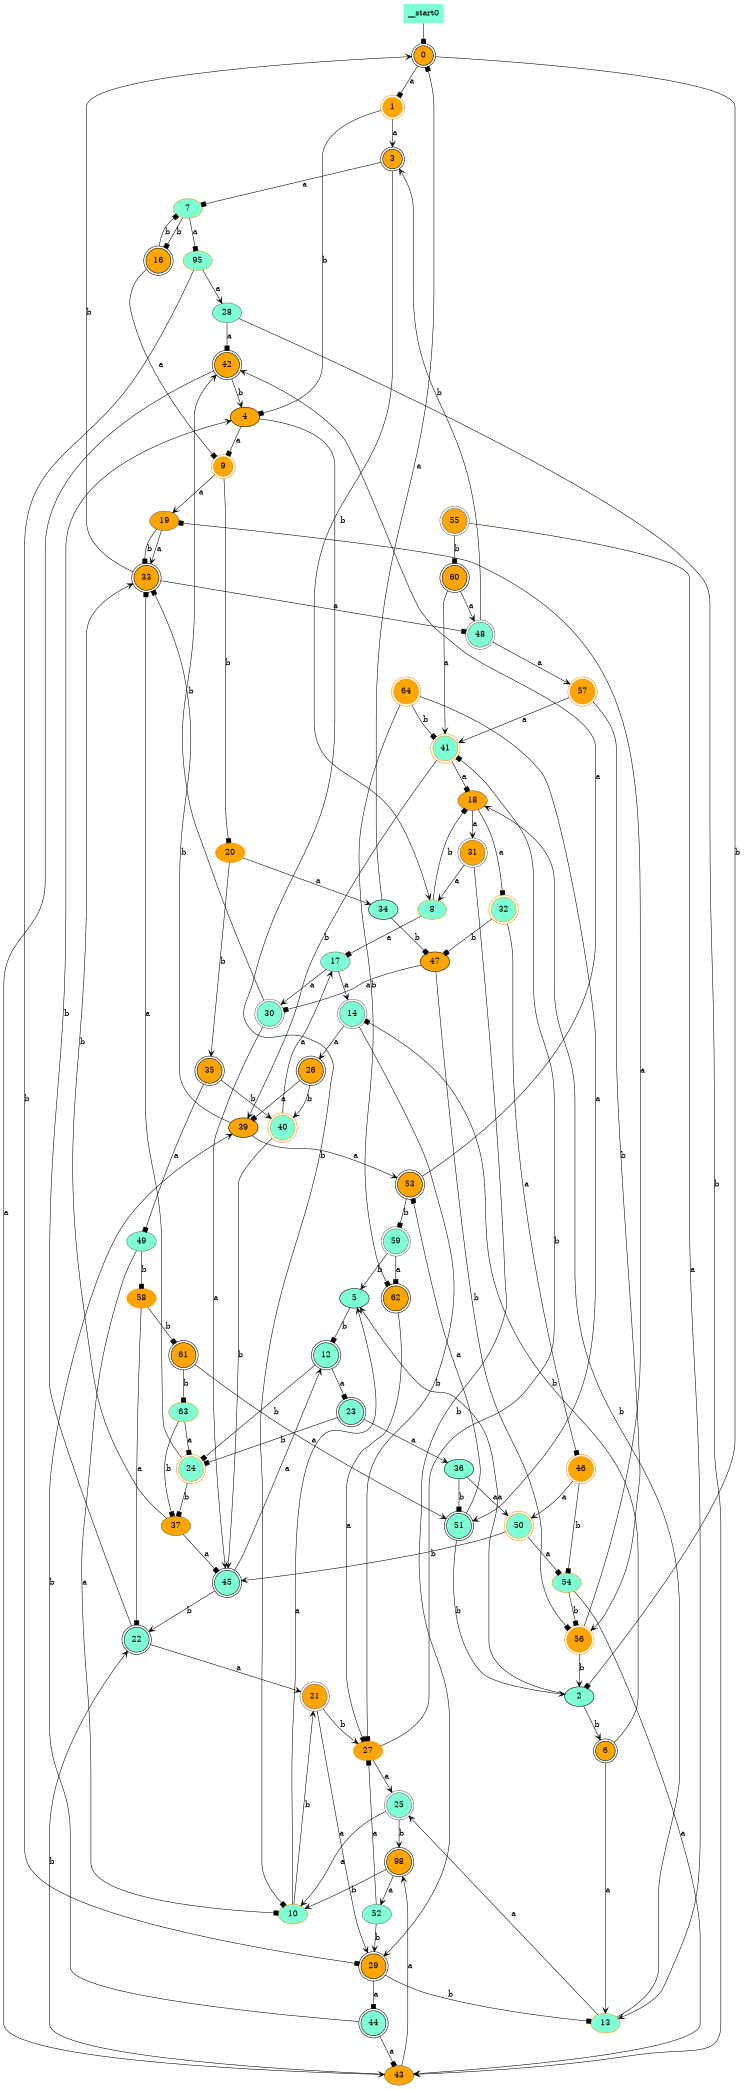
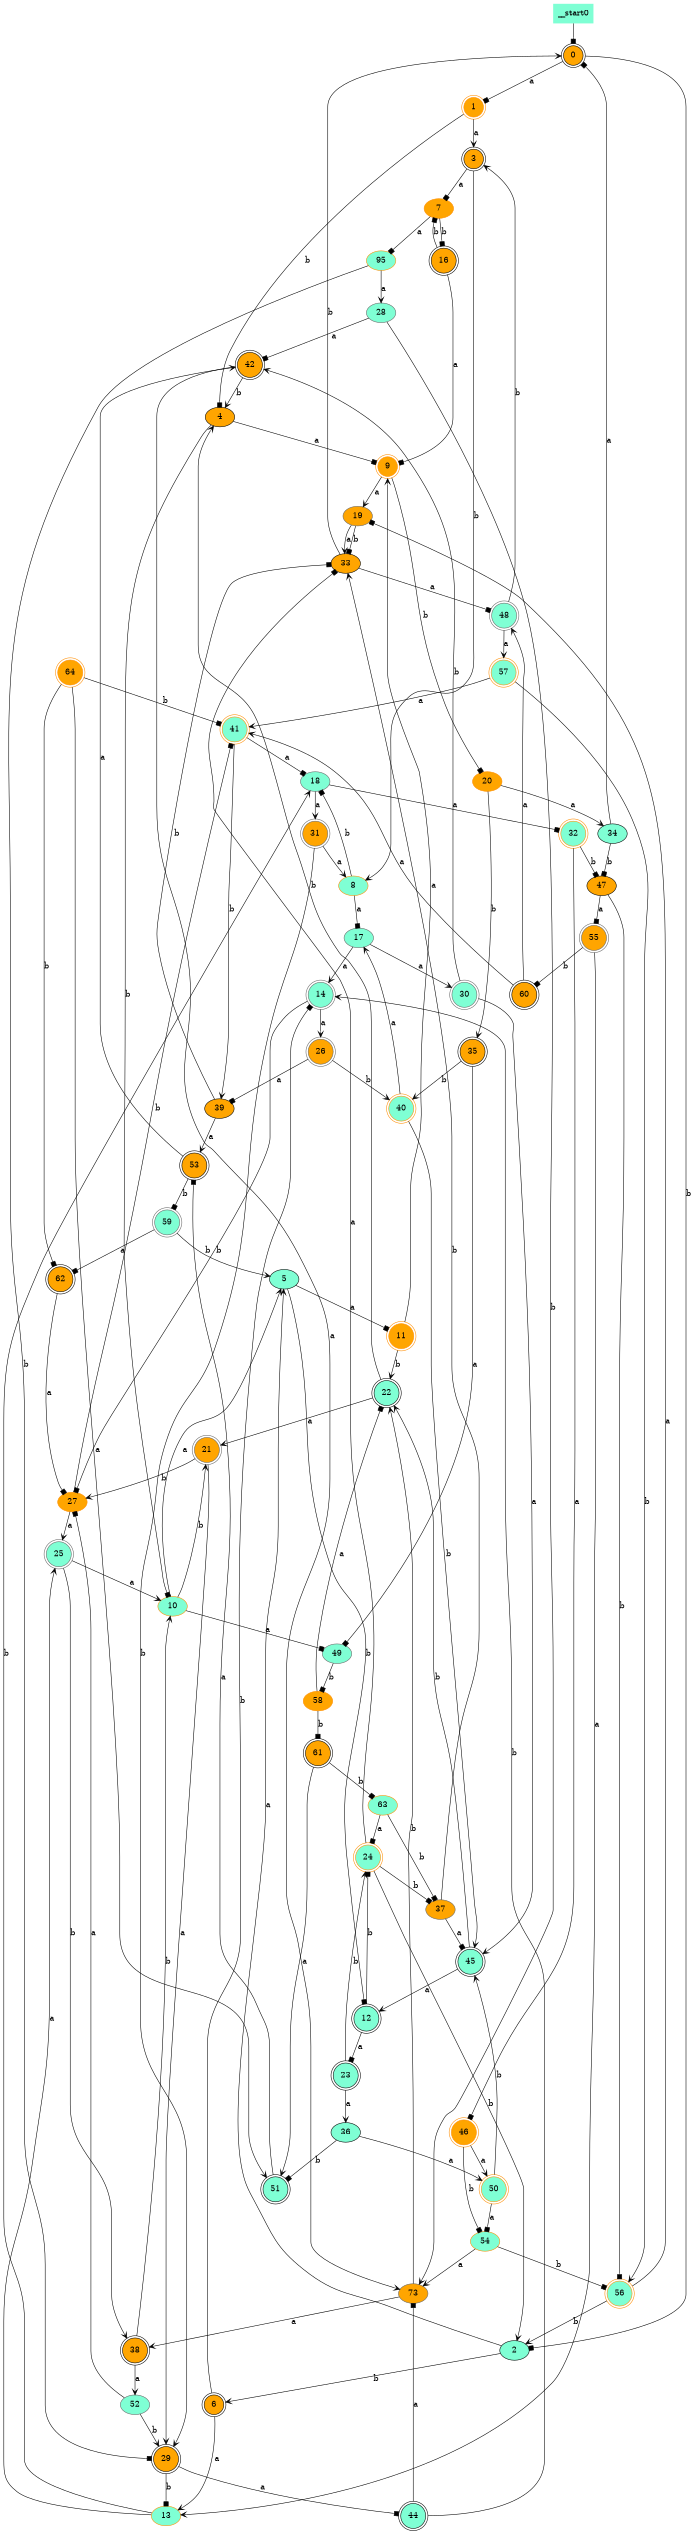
node "7": fillcolor aquamarine -> orange
node "33": shape doublecircle -> ellipse
node "57": fillcolor orange -> aquamarine
node "18": fillcolor orange -> aquamarine
edge "47" -> "30": now "47" -> "55"
node "26": color black -> gray40
node "11": added
edge "23" -> "24": arrowhead box -> vee
node "56": fillcolor orange -> aquamarine
edge "51" -> "2": now "24" -> "2"
edge "49" -> "10": reversed
edge "44" -> "39": now "44" -> "14"
node "98": label "98" -> "38"
node "43": label "43" -> "73"
